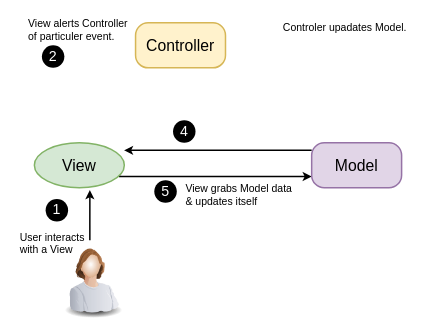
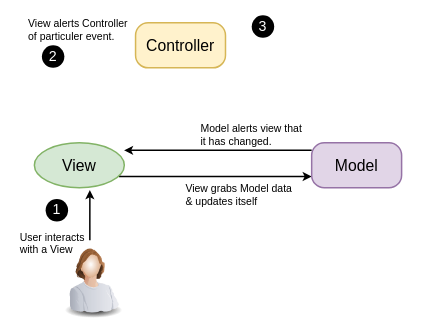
node "3": added
node "Controler upadates Model.": removed
node "4": removed
node "Model alerts view that it has changed.": added
node "5": removed
